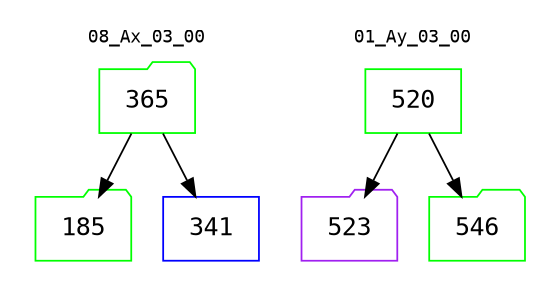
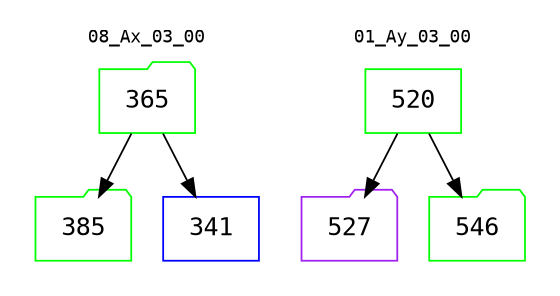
node "185": label "185" -> "385"
node "523": label "523" -> "527"
